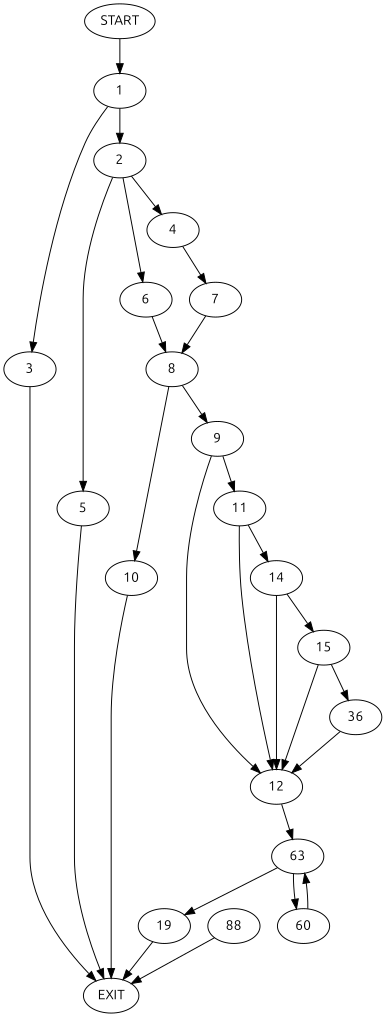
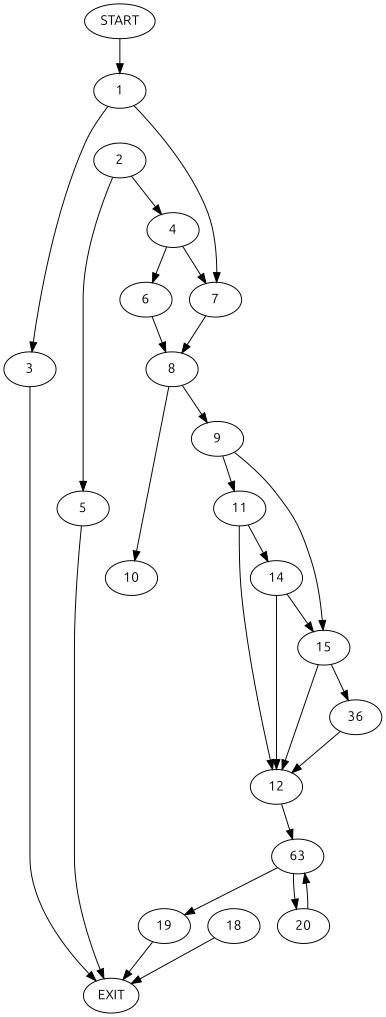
edge "1" -> "2": now "1" -> "7"
edge "2" -> "6": now "4" -> "6"
edge "9" -> "12": now "9" -> "15"
edge "10" -> "EXIT": removed
node "88": label "88" -> "18"
node "60": label "60" -> "20"
